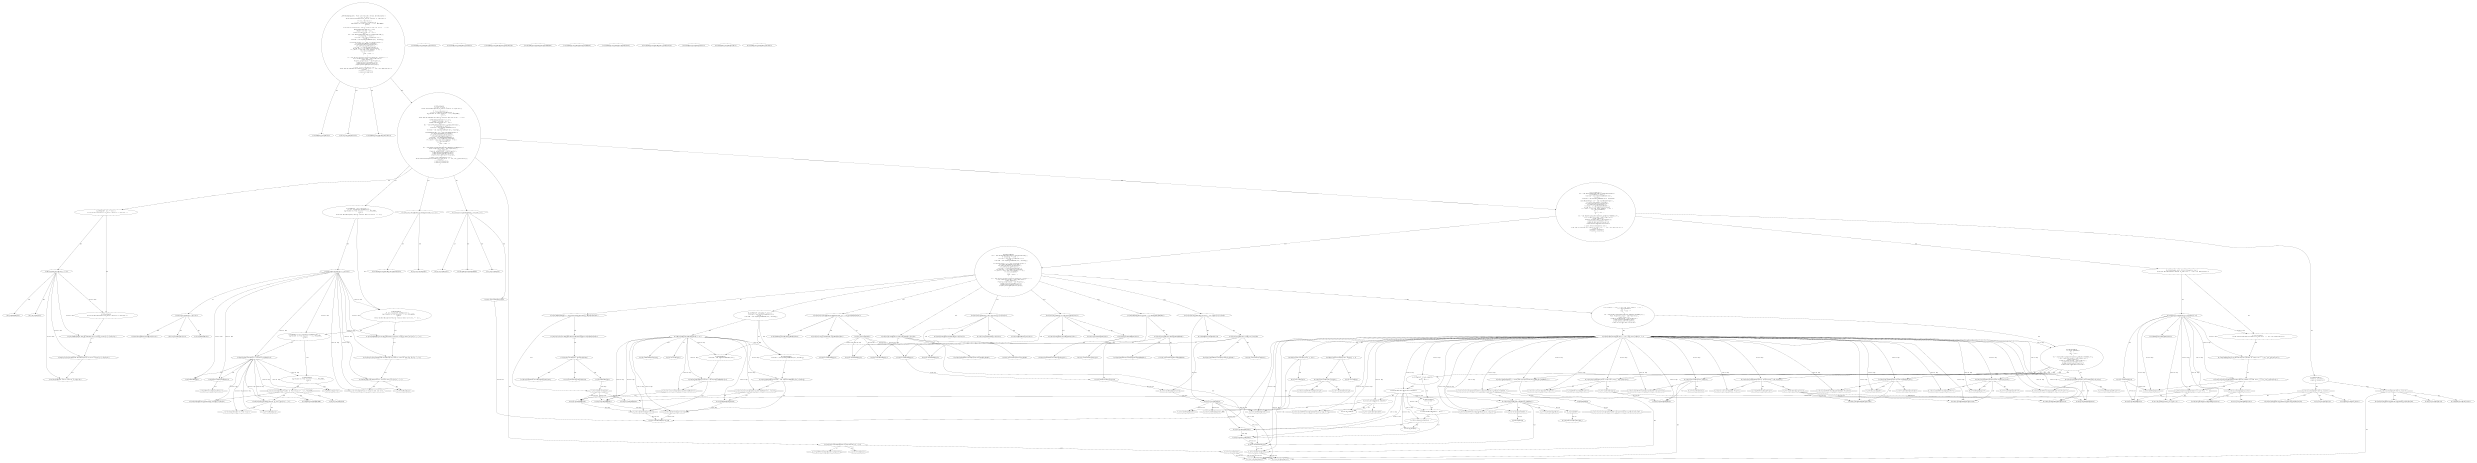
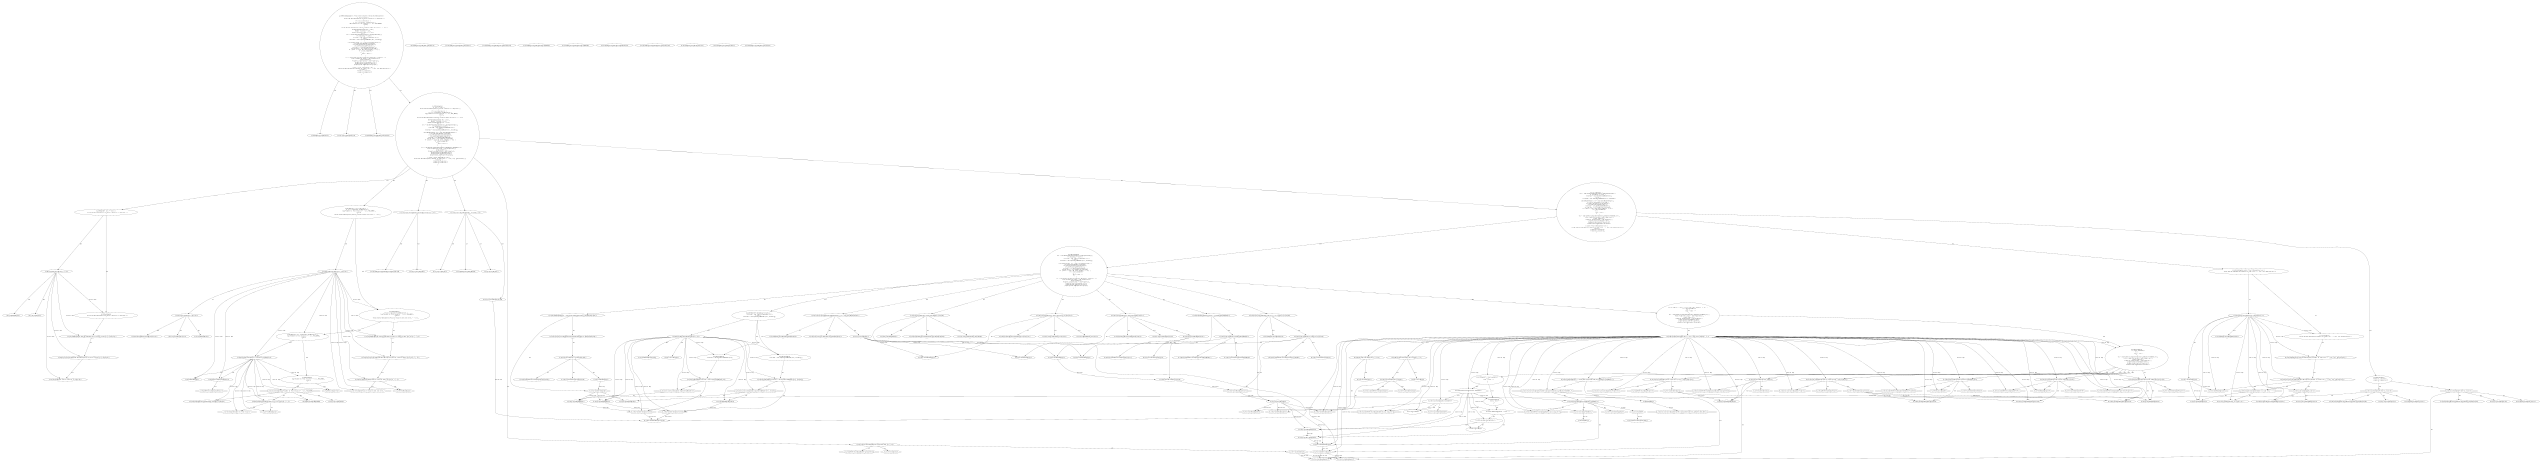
edge "23:CtVirtualElement@crh" -> "24:CtVariableReadImpl@crh": removed, label "Define-Use"
